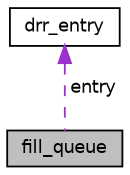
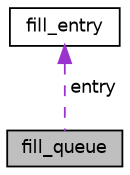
node "drr_entry": label "drr_entry" -> "fill_entry"
